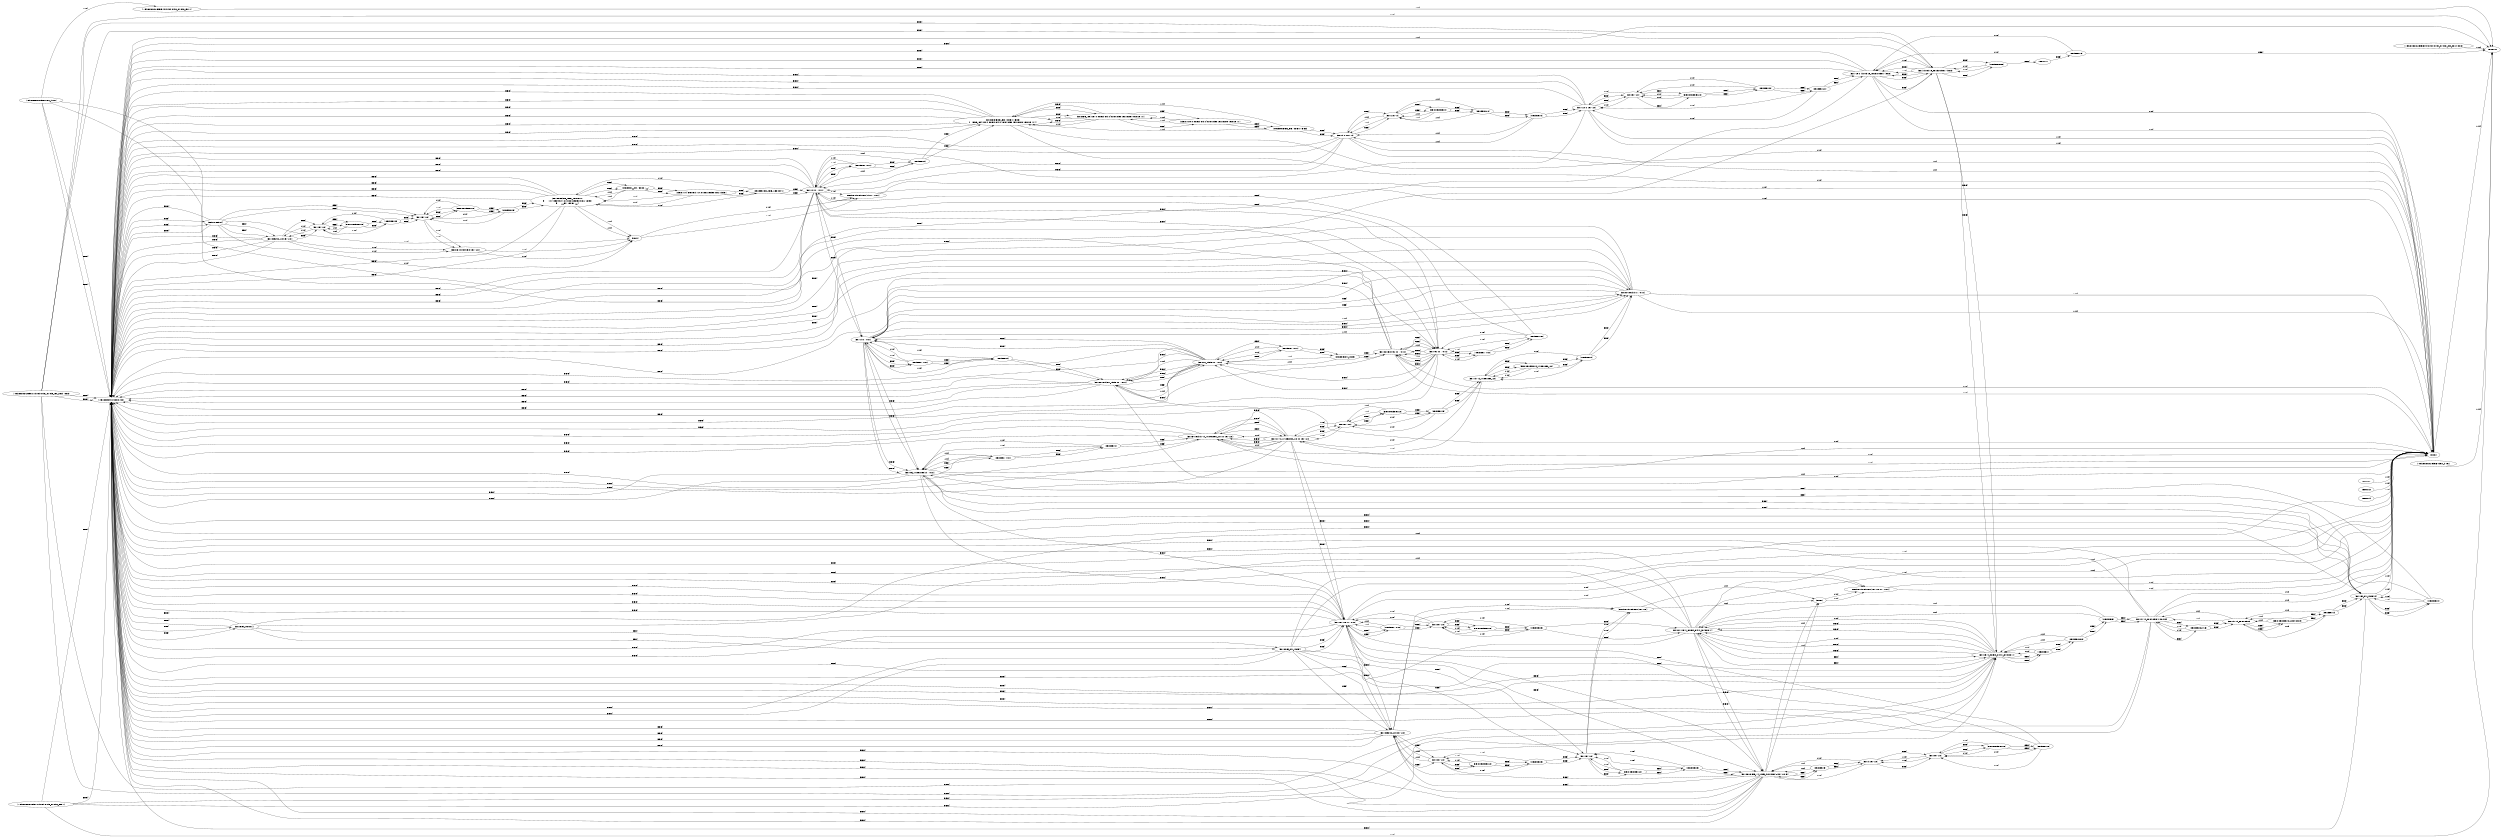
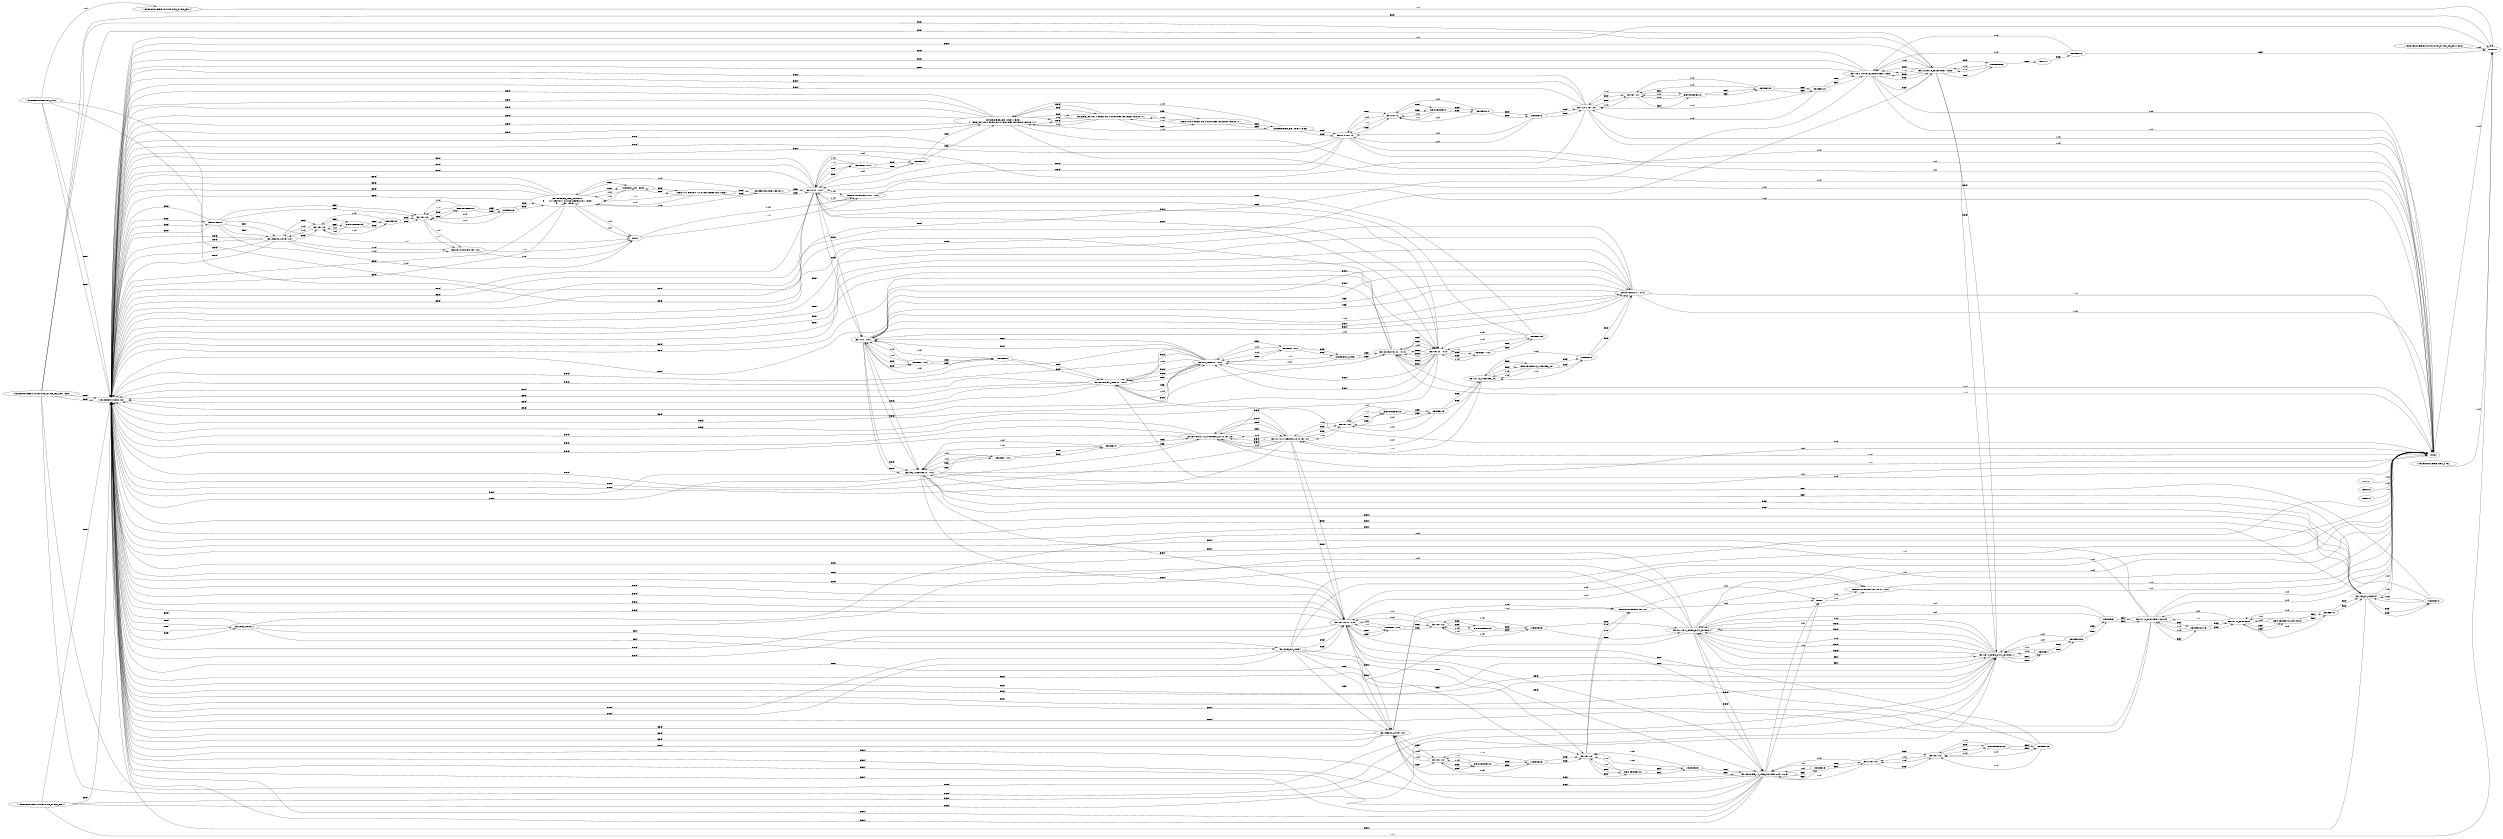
edge "(MethodParameterIn,struct pluto_crypto_req_cont *pcrc)" -> "1000102": label "AST: " -> "CFG: "
